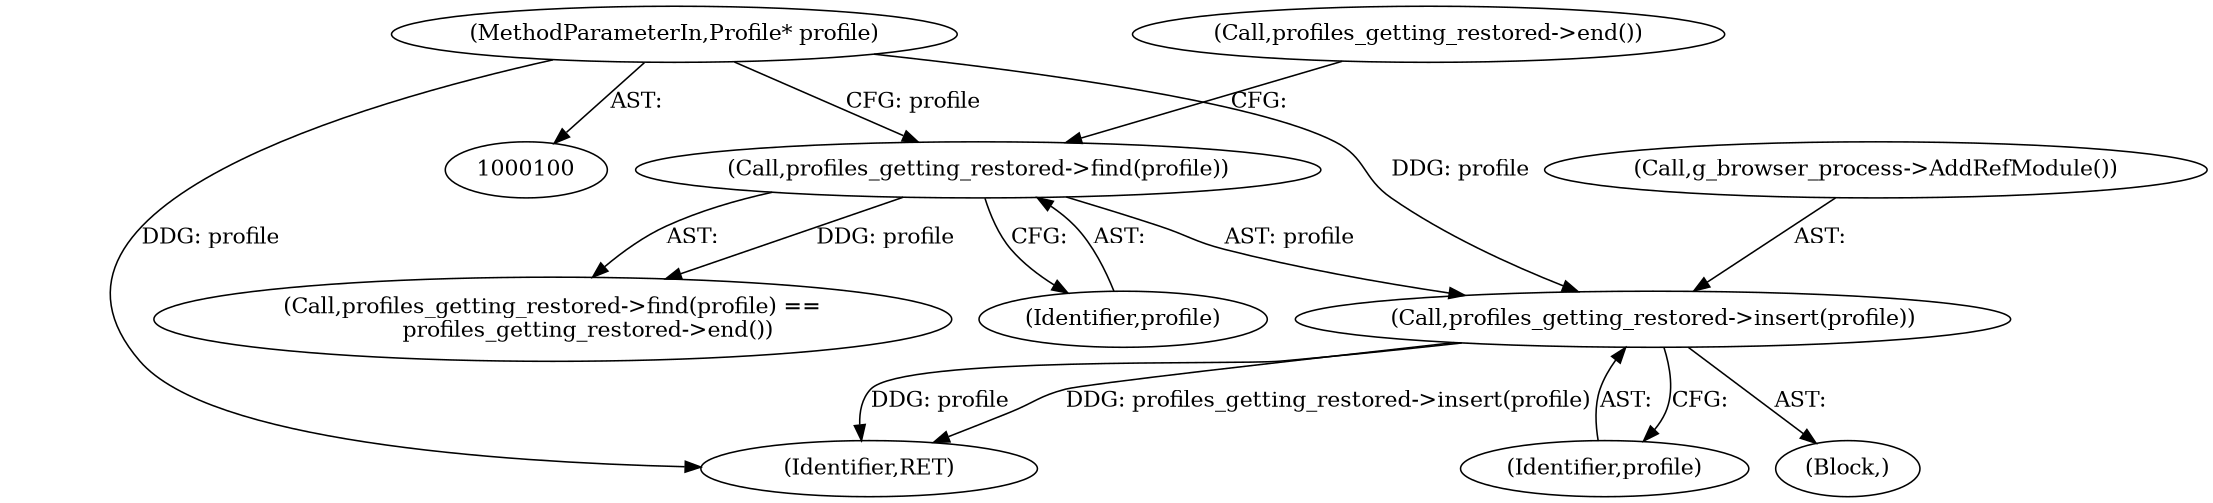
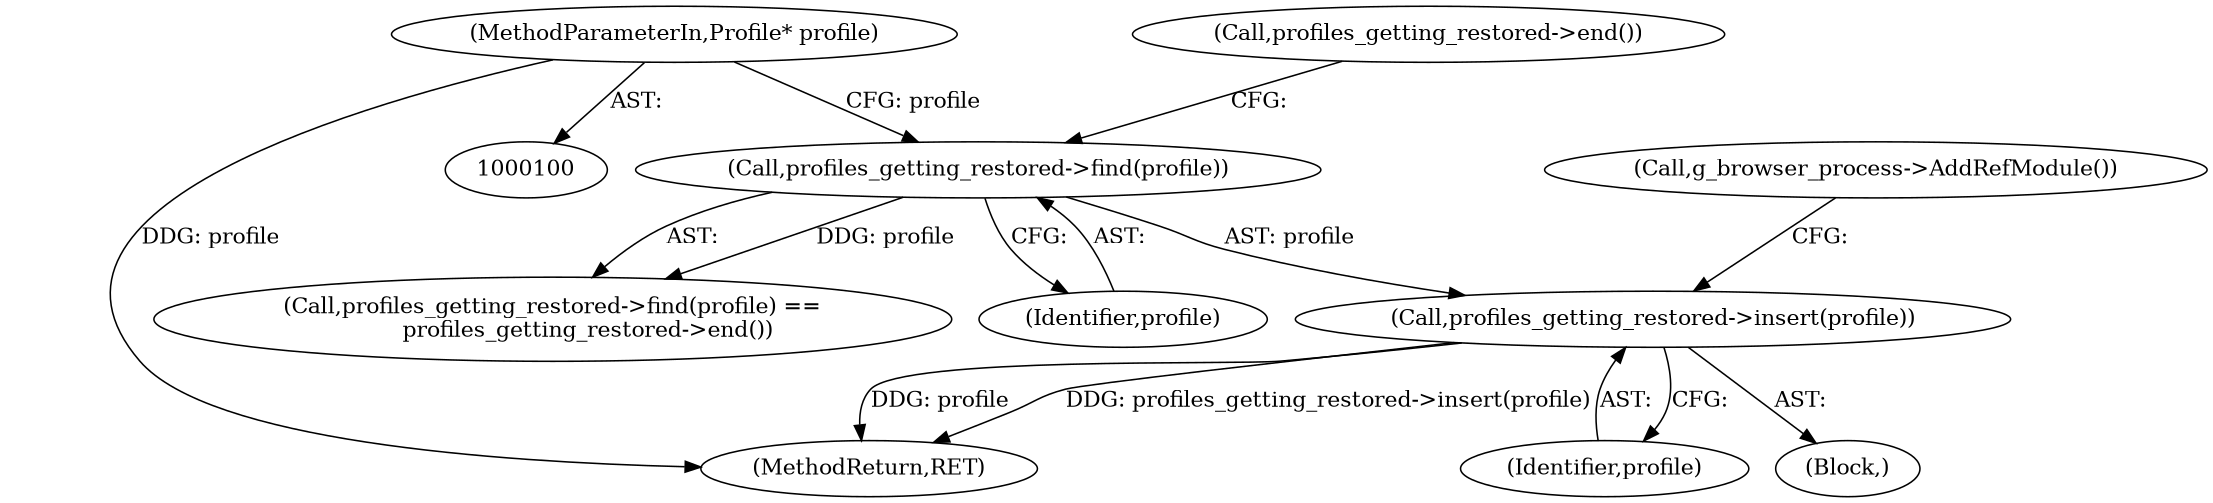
edge "(MethodParameterIn,Profile* profile)" -> "(Call,profiles_getting_restored->insert(profile))": removed, label "DDG: profile"
edge "(Call,g_browser_process->AddRefModule())" -> "(Call,profiles_getting_restored->insert(profile))": label "AST: " -> "CFG: "
node "(Identifier,RET)": label "(Identifier,RET)" -> "(MethodReturn,RET)"
